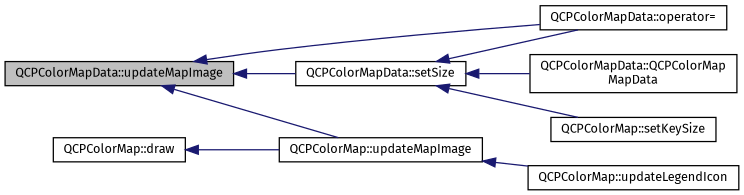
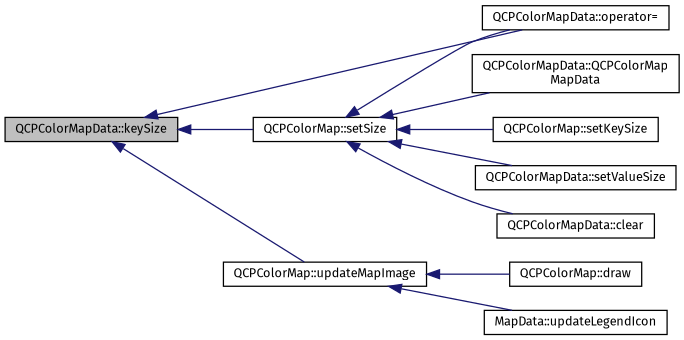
node "QCPColorMapData::updateMapImage": label "QCPColorMapData::updateMapImage" -> "QCPColorMapData::keySize"
node "QCPColorMapData::setSize": label "QCPColorMapData::setSize" -> "QCPColorMap::setSize"
edge "QCPColorMap::updateMapImage" -> "QCPColorMap::draw": reversed
node "QCPColorMapData::setValueSize": added
node "QCPColorMap::updateLegendIcon": label "QCPColorMap::updateLegendIcon" -> "MapData::updateLegendIcon"
node "QCPColorMapData::clear": added
